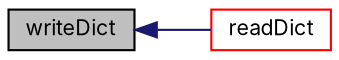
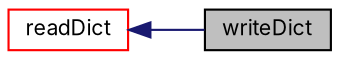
edge "readDict" -> "writeDict": reversed
